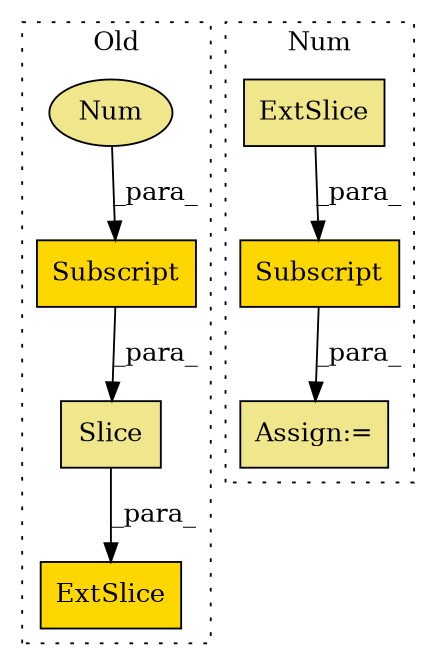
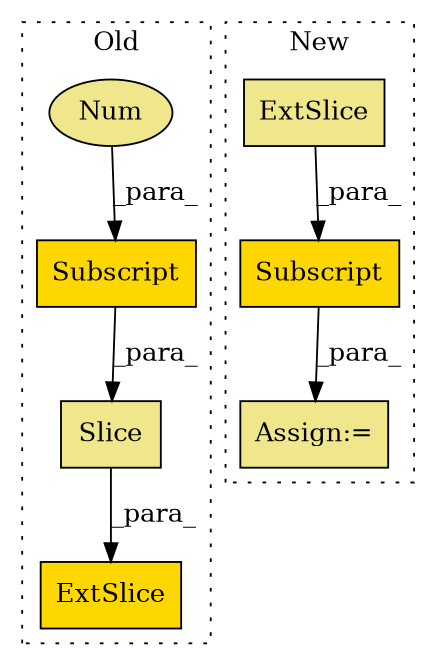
cluster "Num": label "Num" -> "New"
